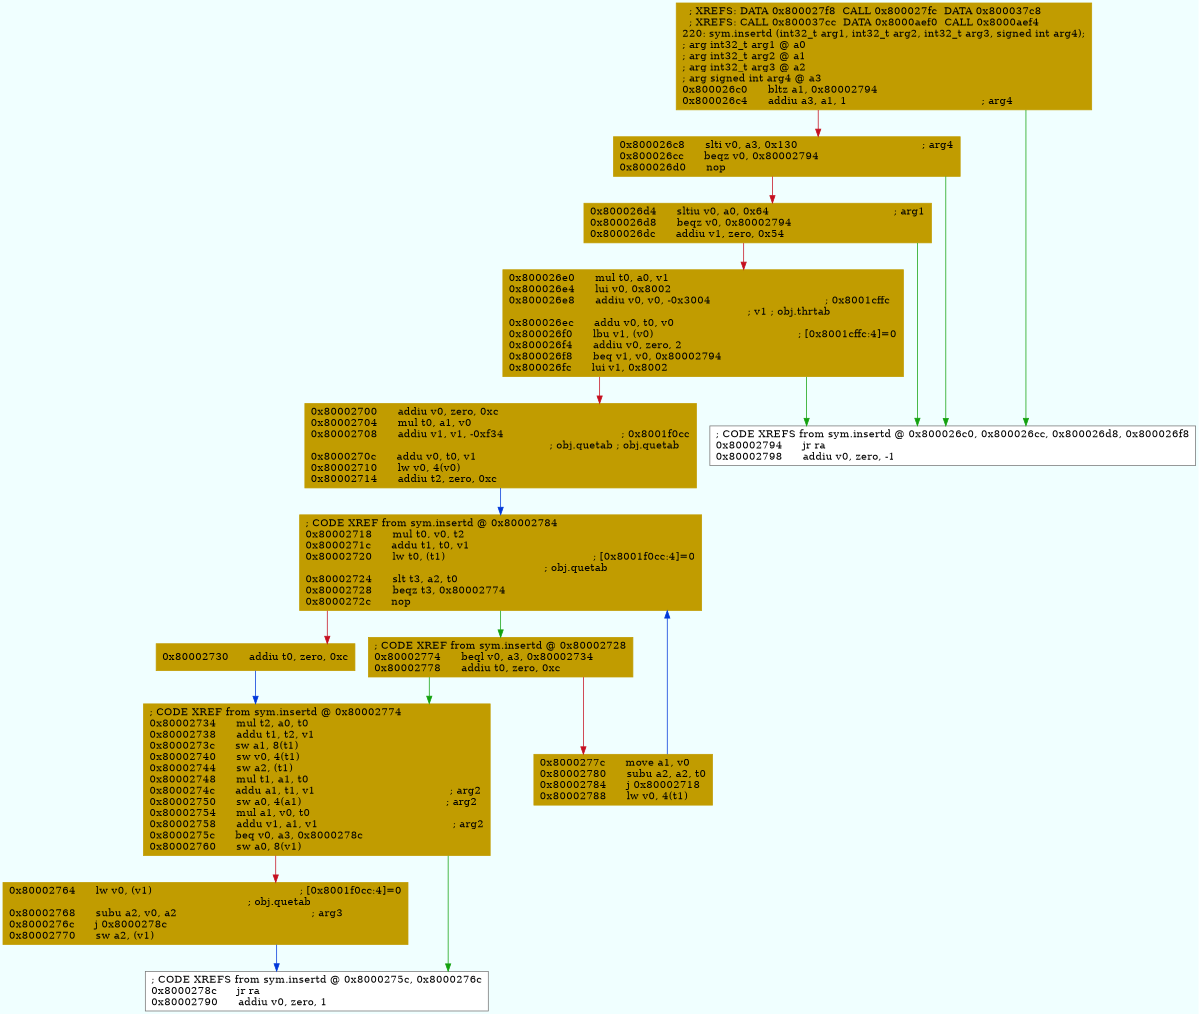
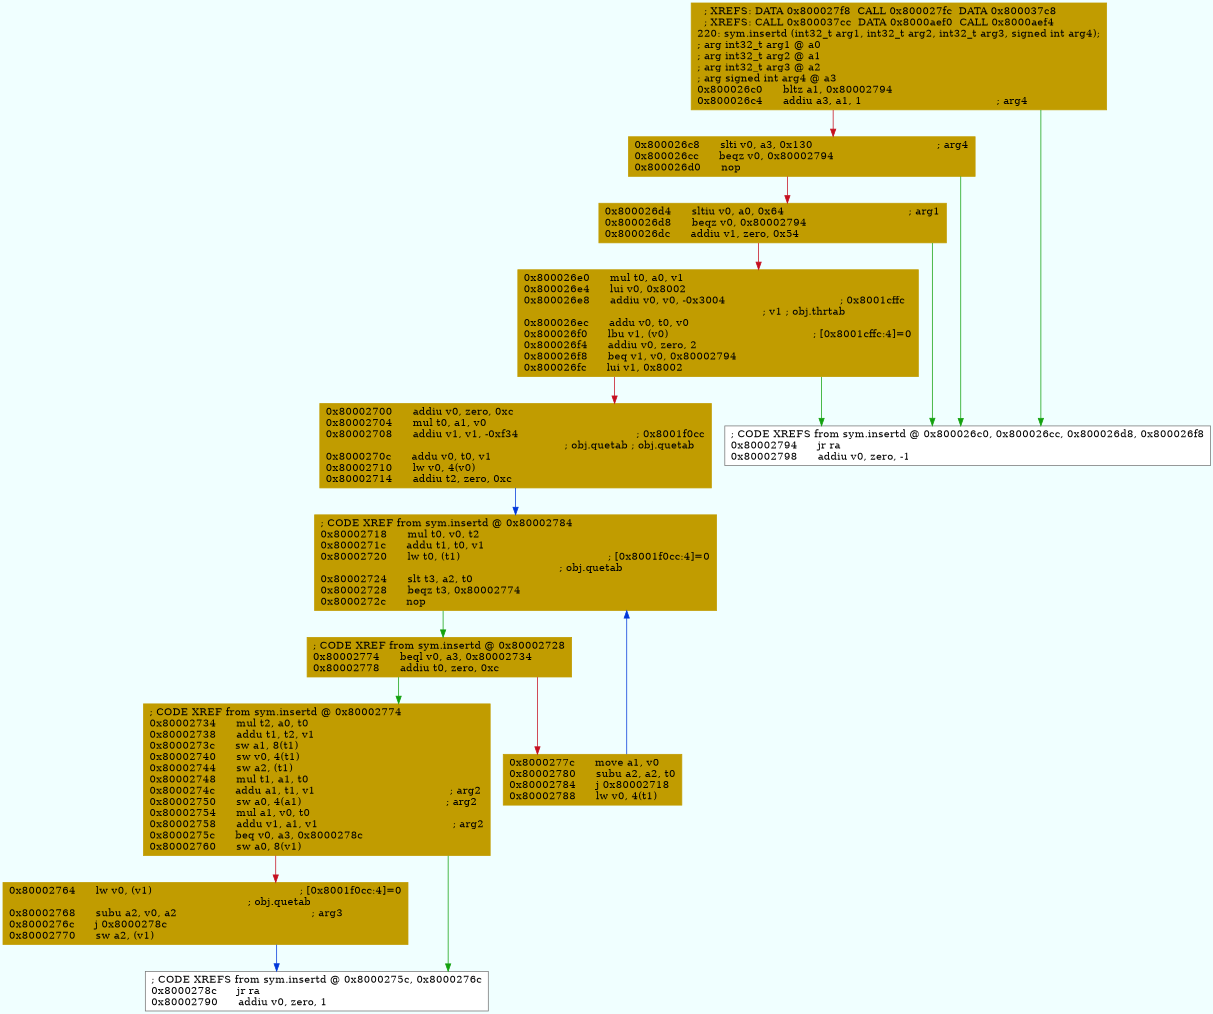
node "0x80002730      addiu t0, zero, 0xc": removed
